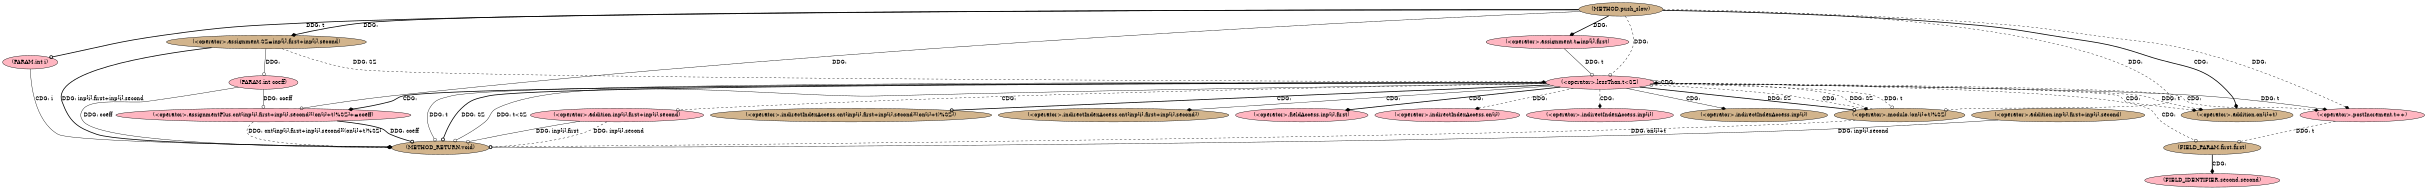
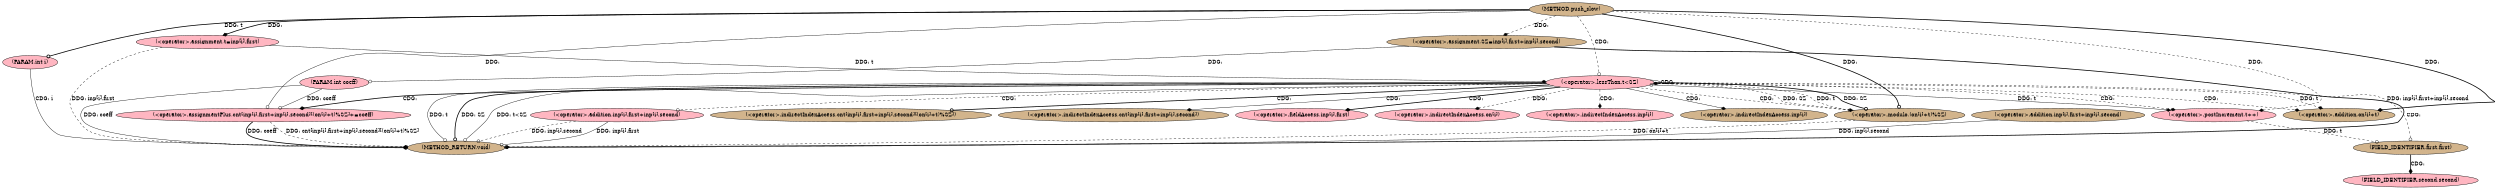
edge "(METHOD,push_slow)" -> "(<operator>.assignment,SZ=inp[i].first+inp[i].second)": style bold -> dashed
edge "(METHOD,push_slow)" -> "(<operator>.modulo,(on[i]+t)%SZ)": style dashed -> bold
edge "(METHOD,push_slow)" -> "(<operator>.lessThan,t<SZ)": label "DDG: " -> "CDG: "
edge "(<operator>.assignment,t=inp[i].first)" -> "(<operator>.lessThan,t<SZ)": arrowhead odot -> diamond
edge "(METHOD,push_slow)" -> "(<operator>.addition,on[i]+t)": label "CDG: " -> "DDG: "
edge "(<operator>.assignment,SZ=inp[i].first+inp[i].second)" -> "(<operator>.lessThan,t<SZ)": removed, label "DDG: SZ"
edge "(<operator>.assignment,t=inp[i].first)" -> "(METHOD_RETURN,void)": added, label "DDG: inp[i].first"
node "(FIELD_PARAM,first,first)": label "(FIELD_PARAM,first,first)" -> "(FIELD_IDENTIFIER,first,first)"
